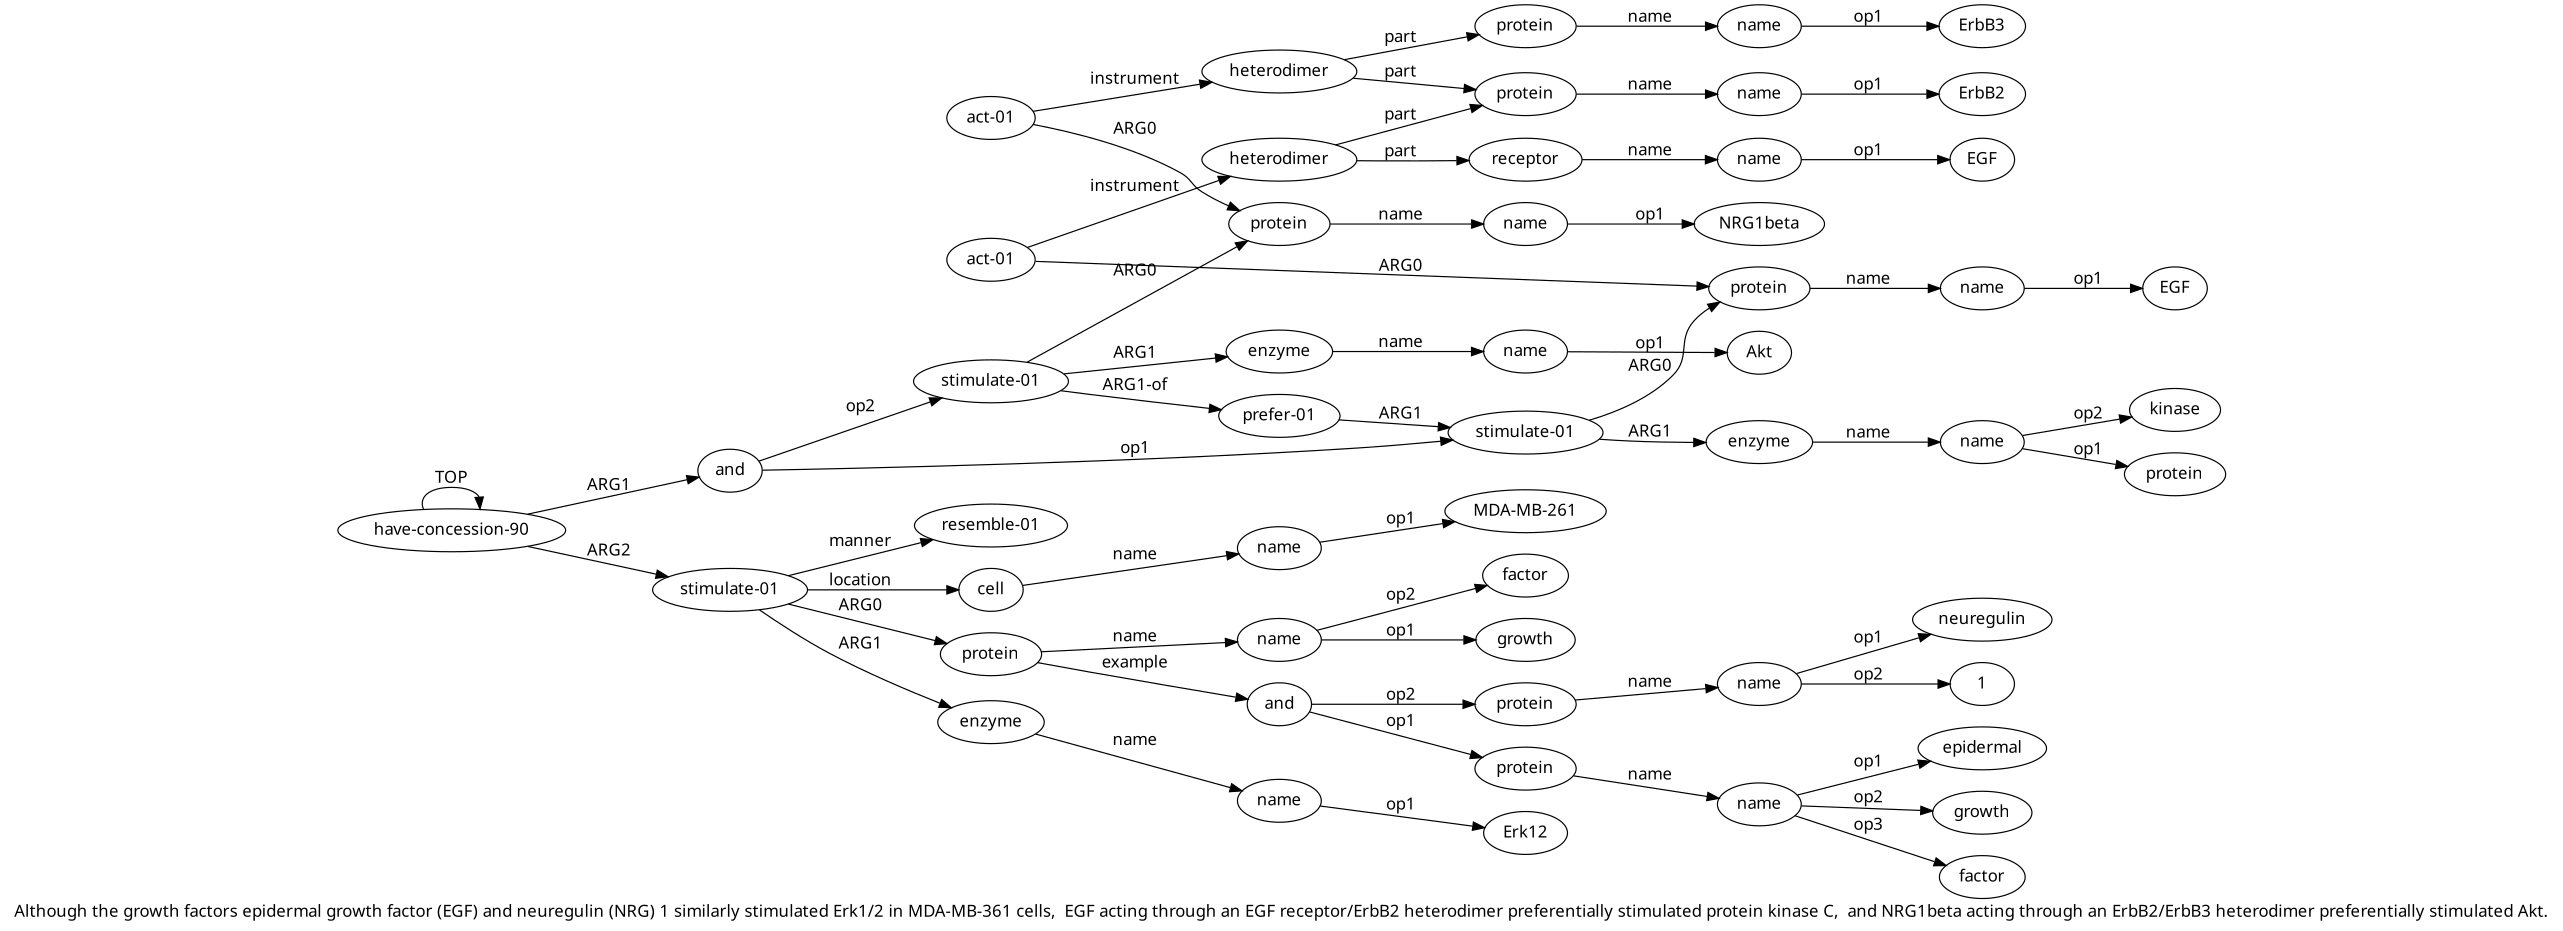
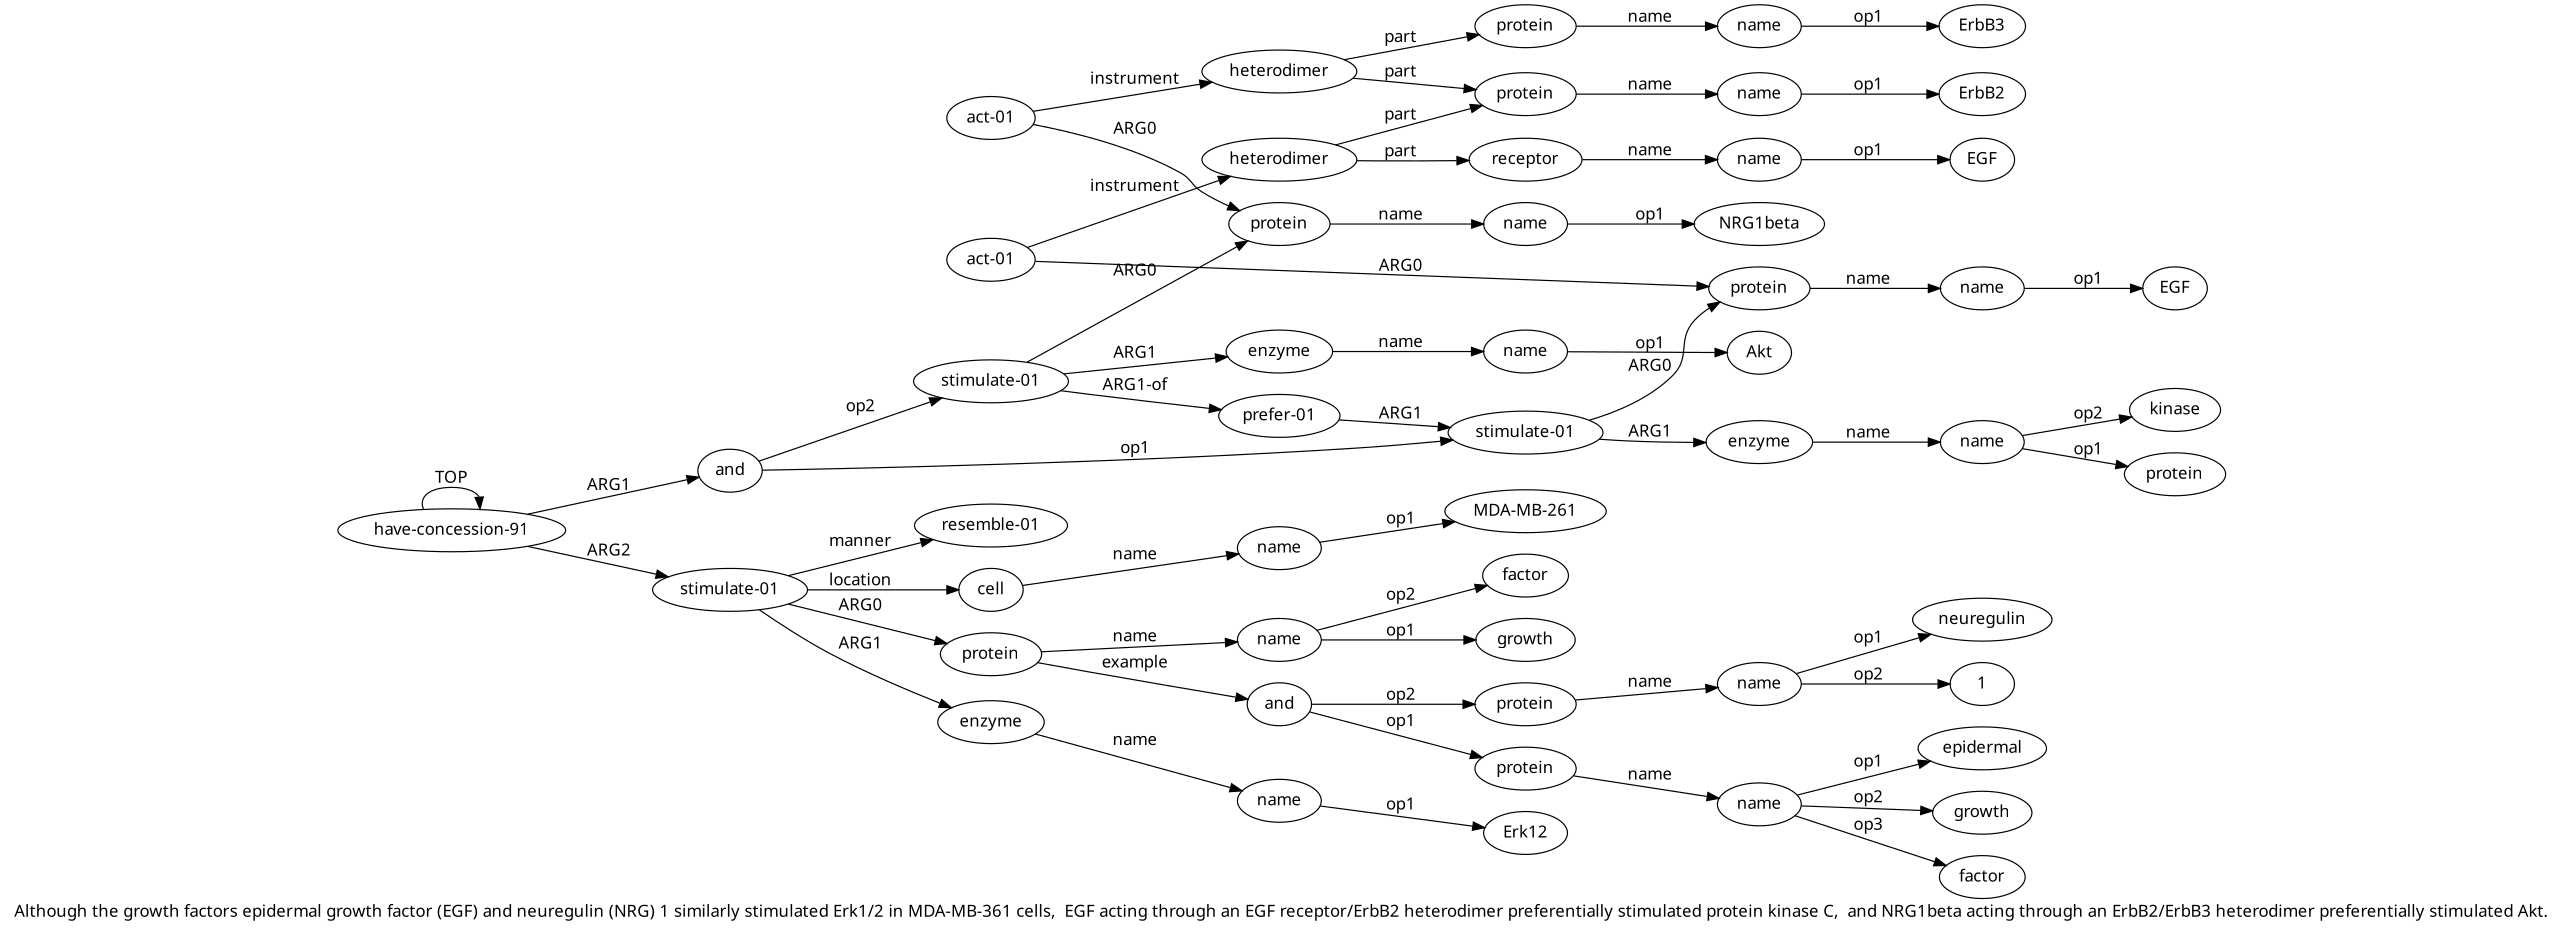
node "have-concession-90": label "have-concession-90" -> "have-concession-91"
